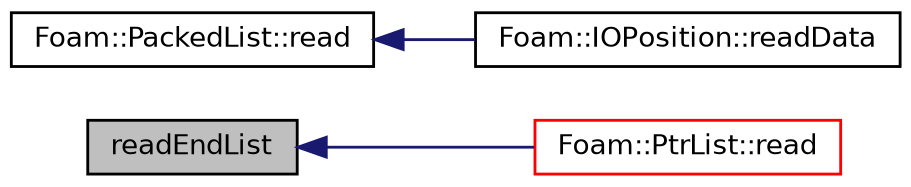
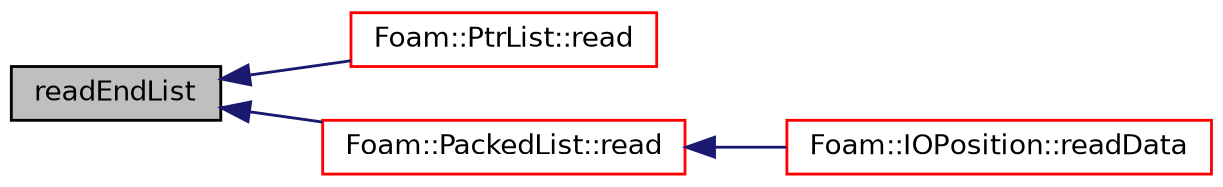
node "Foam::PackedList::read": color black -> red
node "Foam::IOPosition::readData": color black -> red
edge "Foam::PackedList::read" -> "readEndList": added
